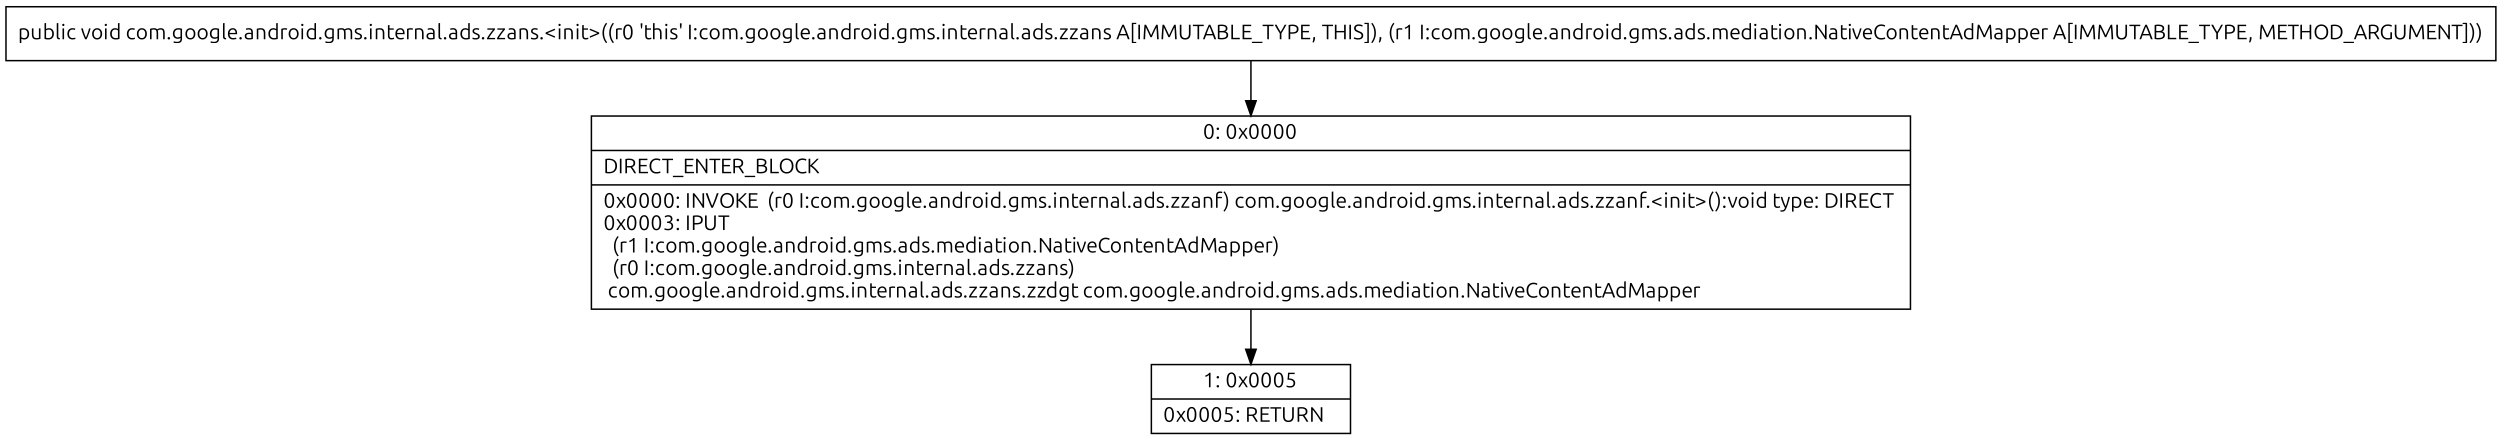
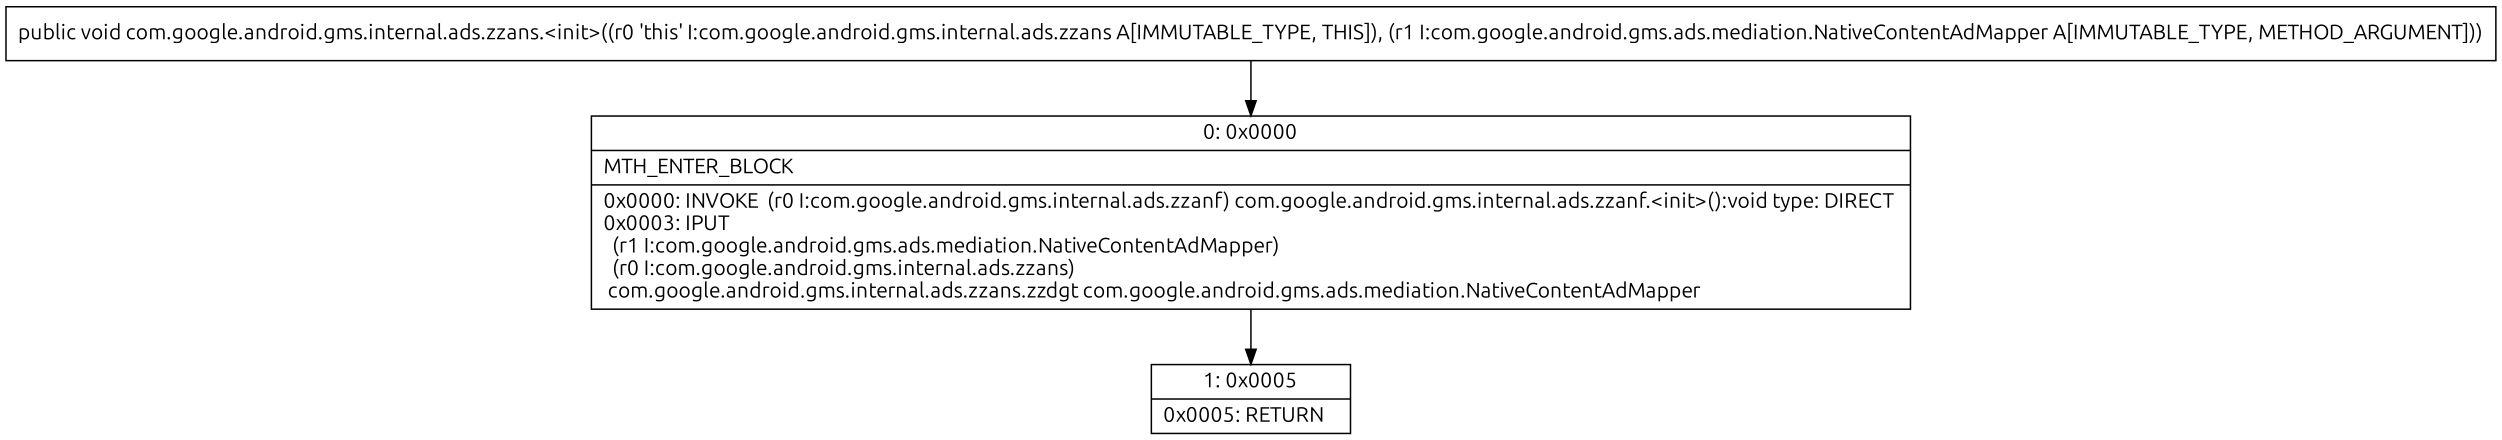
node "0: 0x0000": text "DIRECT_ENTER_BLOCK" -> "MTH_ENTER_BLOCK"
